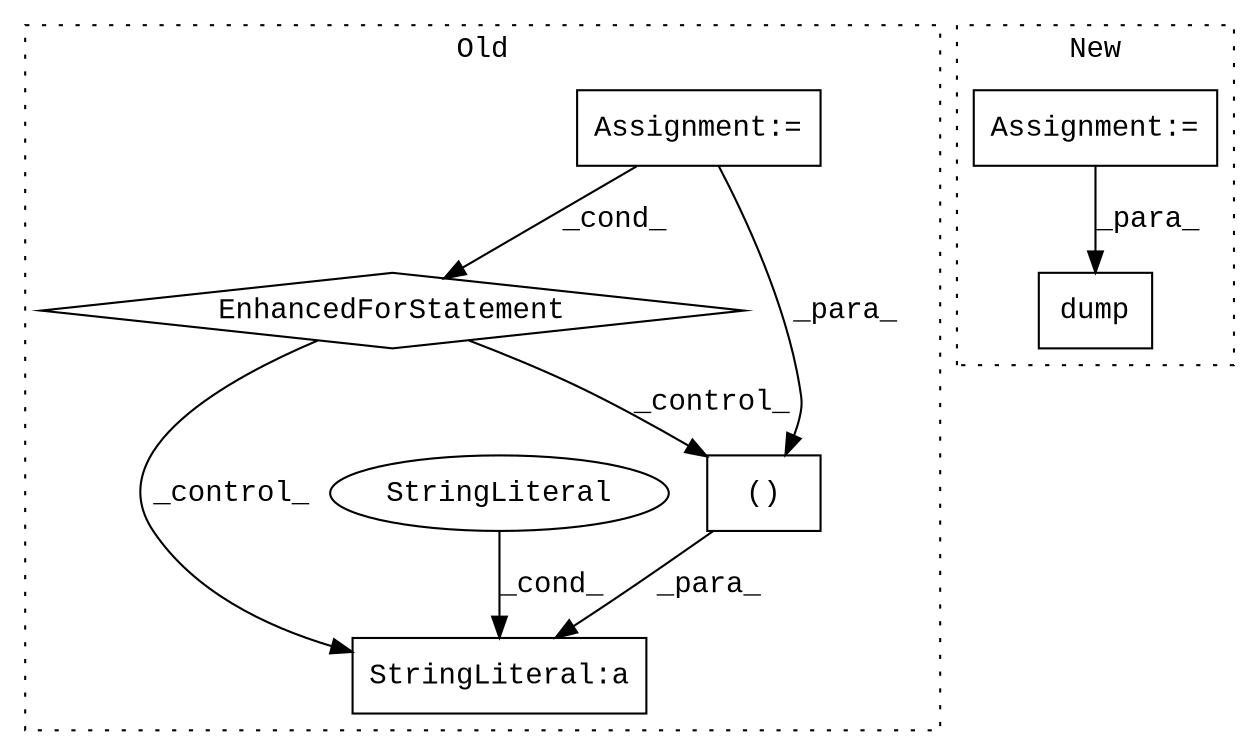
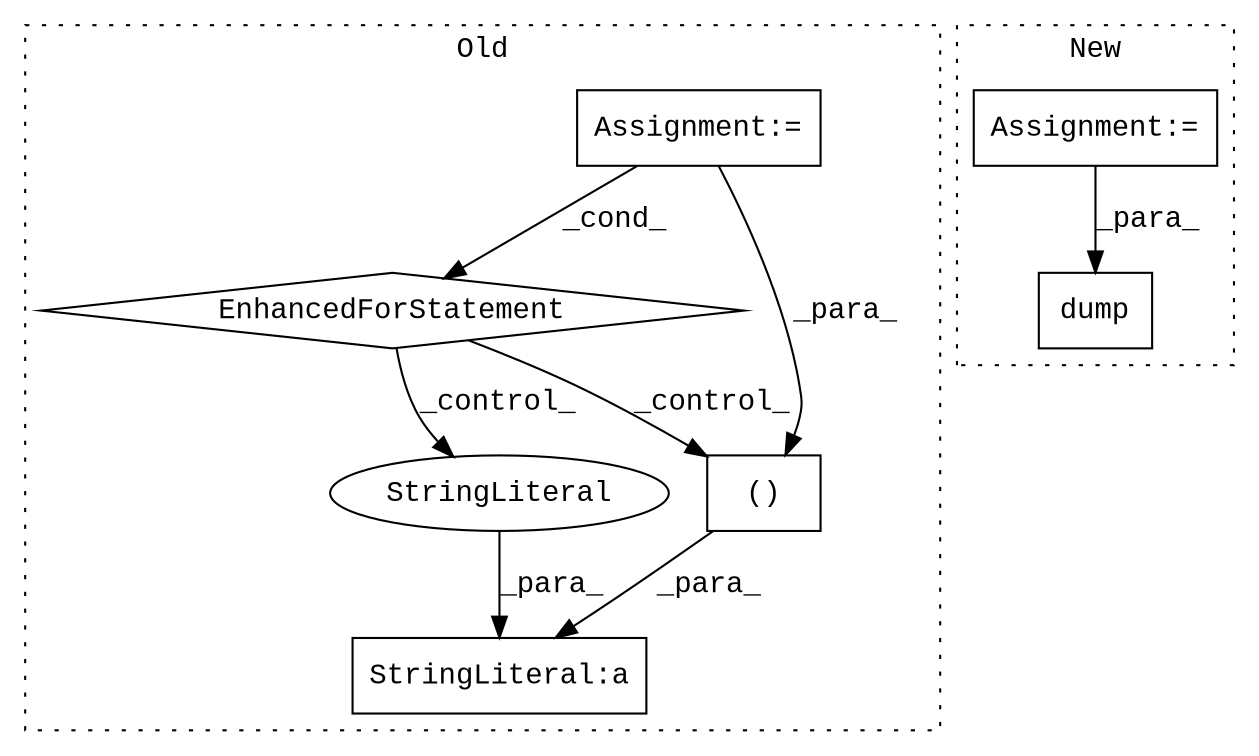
edge "EnhancedForStatement" -> "StringLiteral:a": now "EnhancedForStatement" -> "StringLiteral"
edge "StringLiteral" -> "StringLiteral:a": label "_cond_" -> "_para_"
